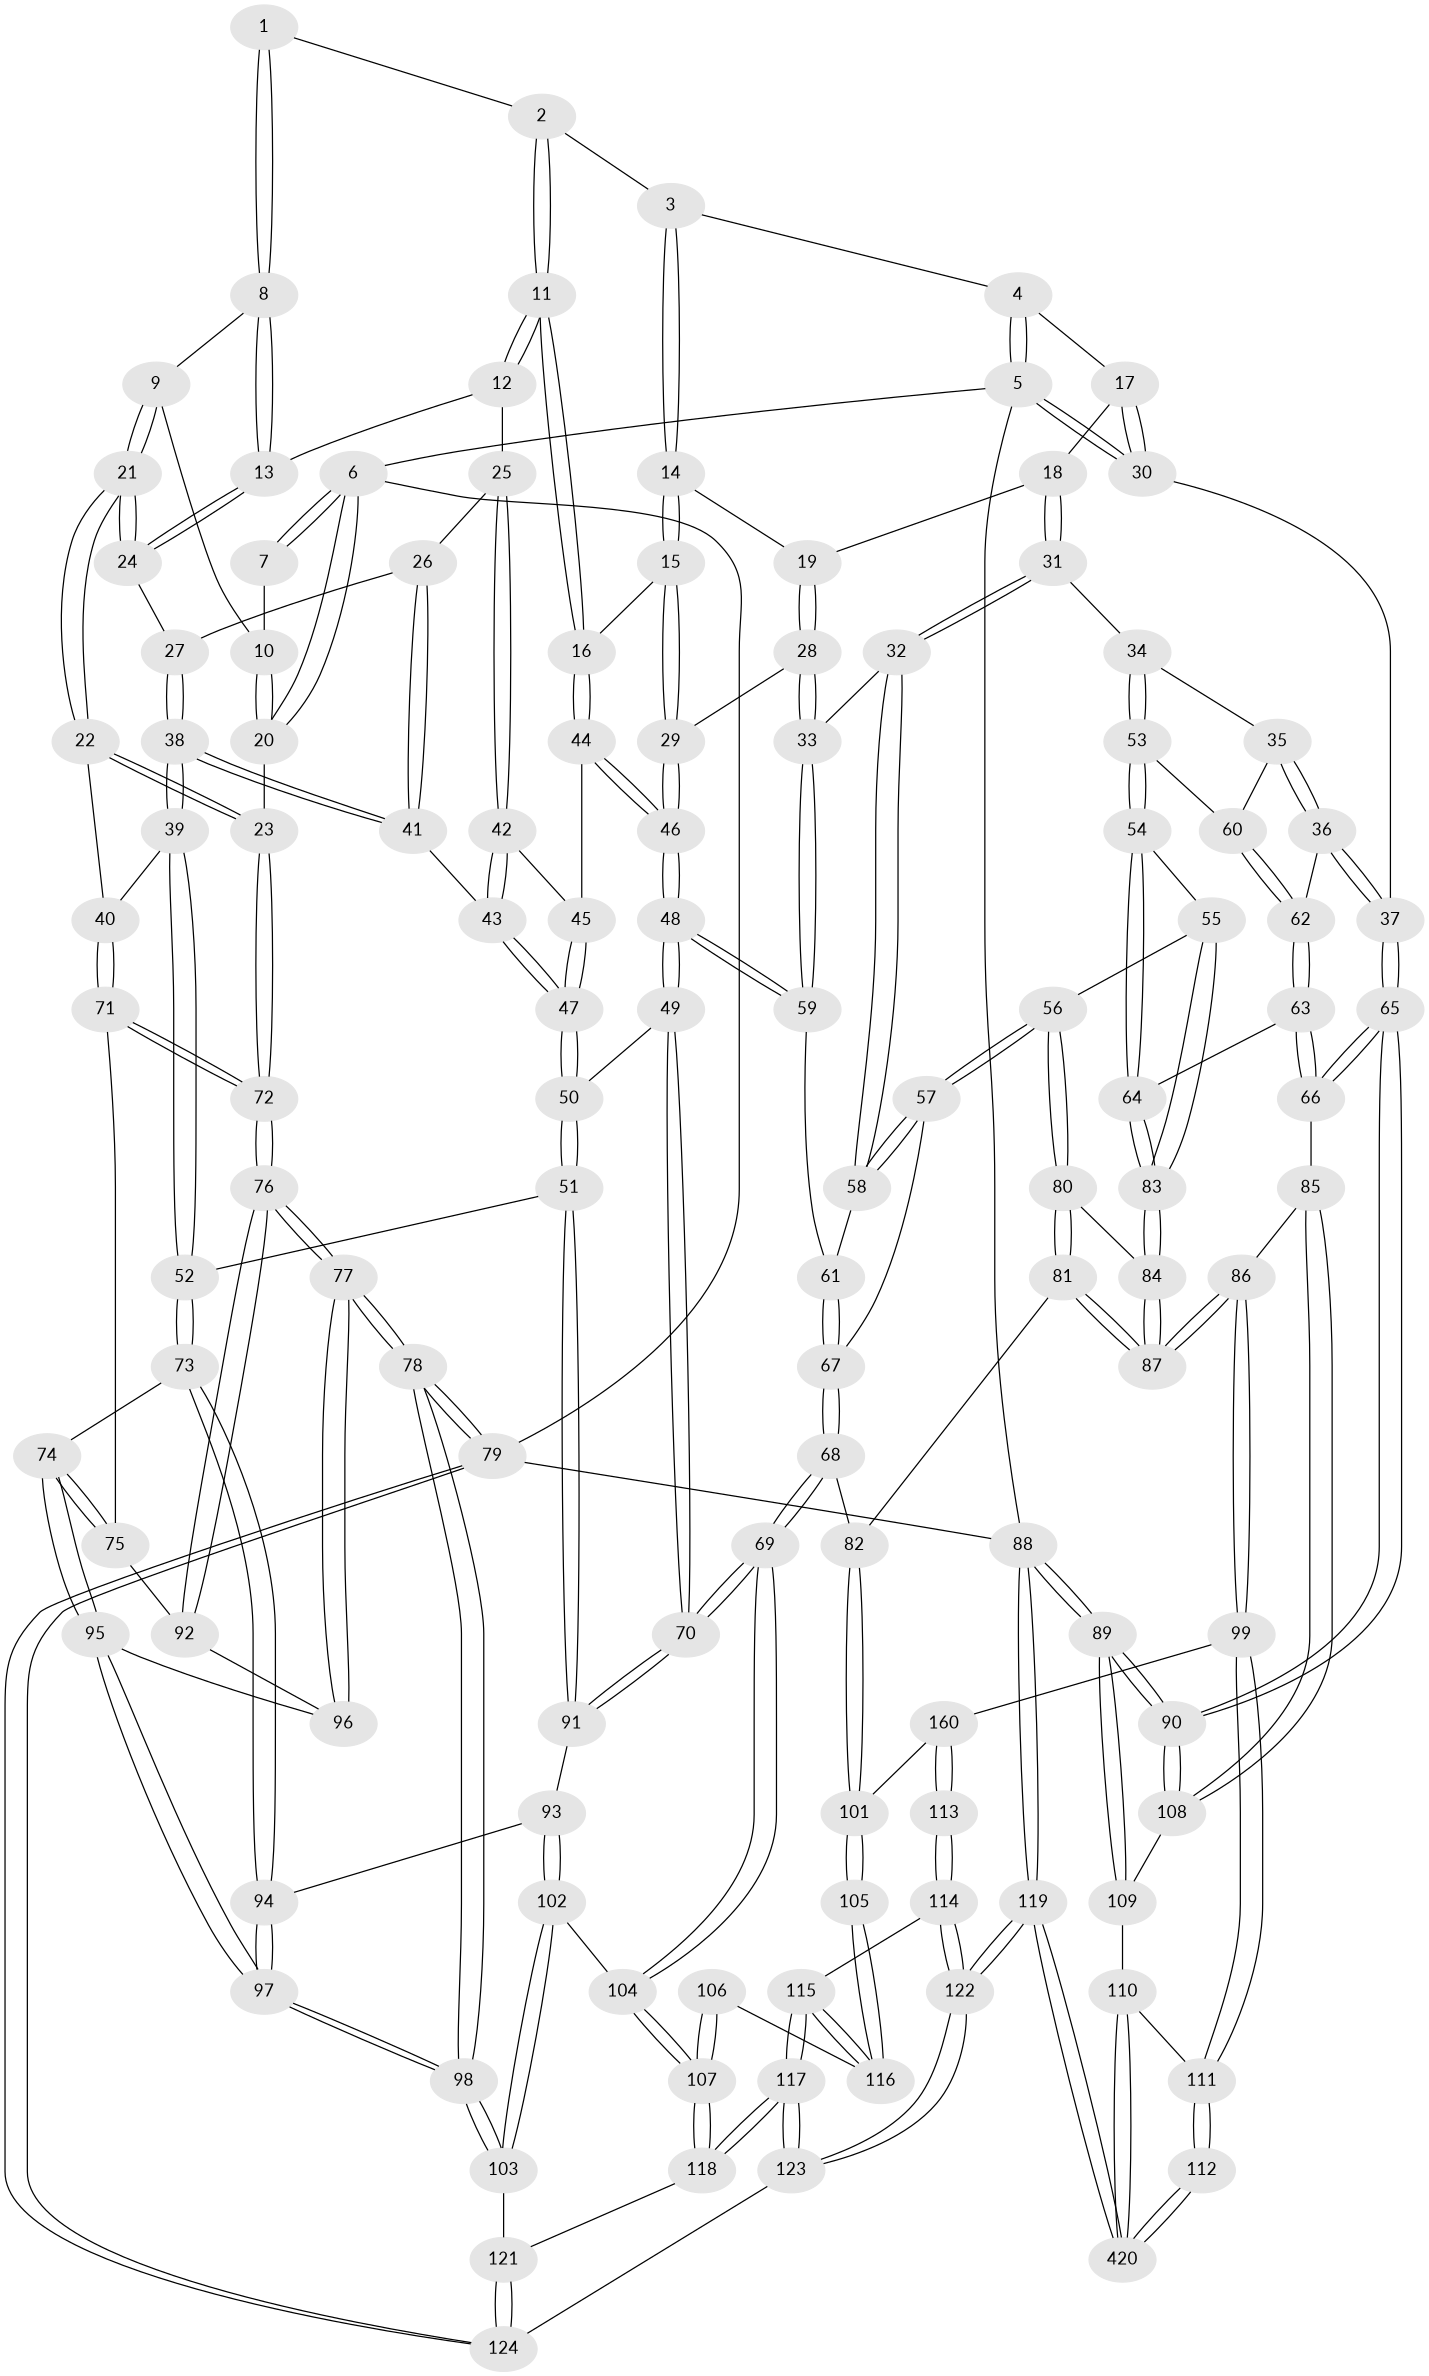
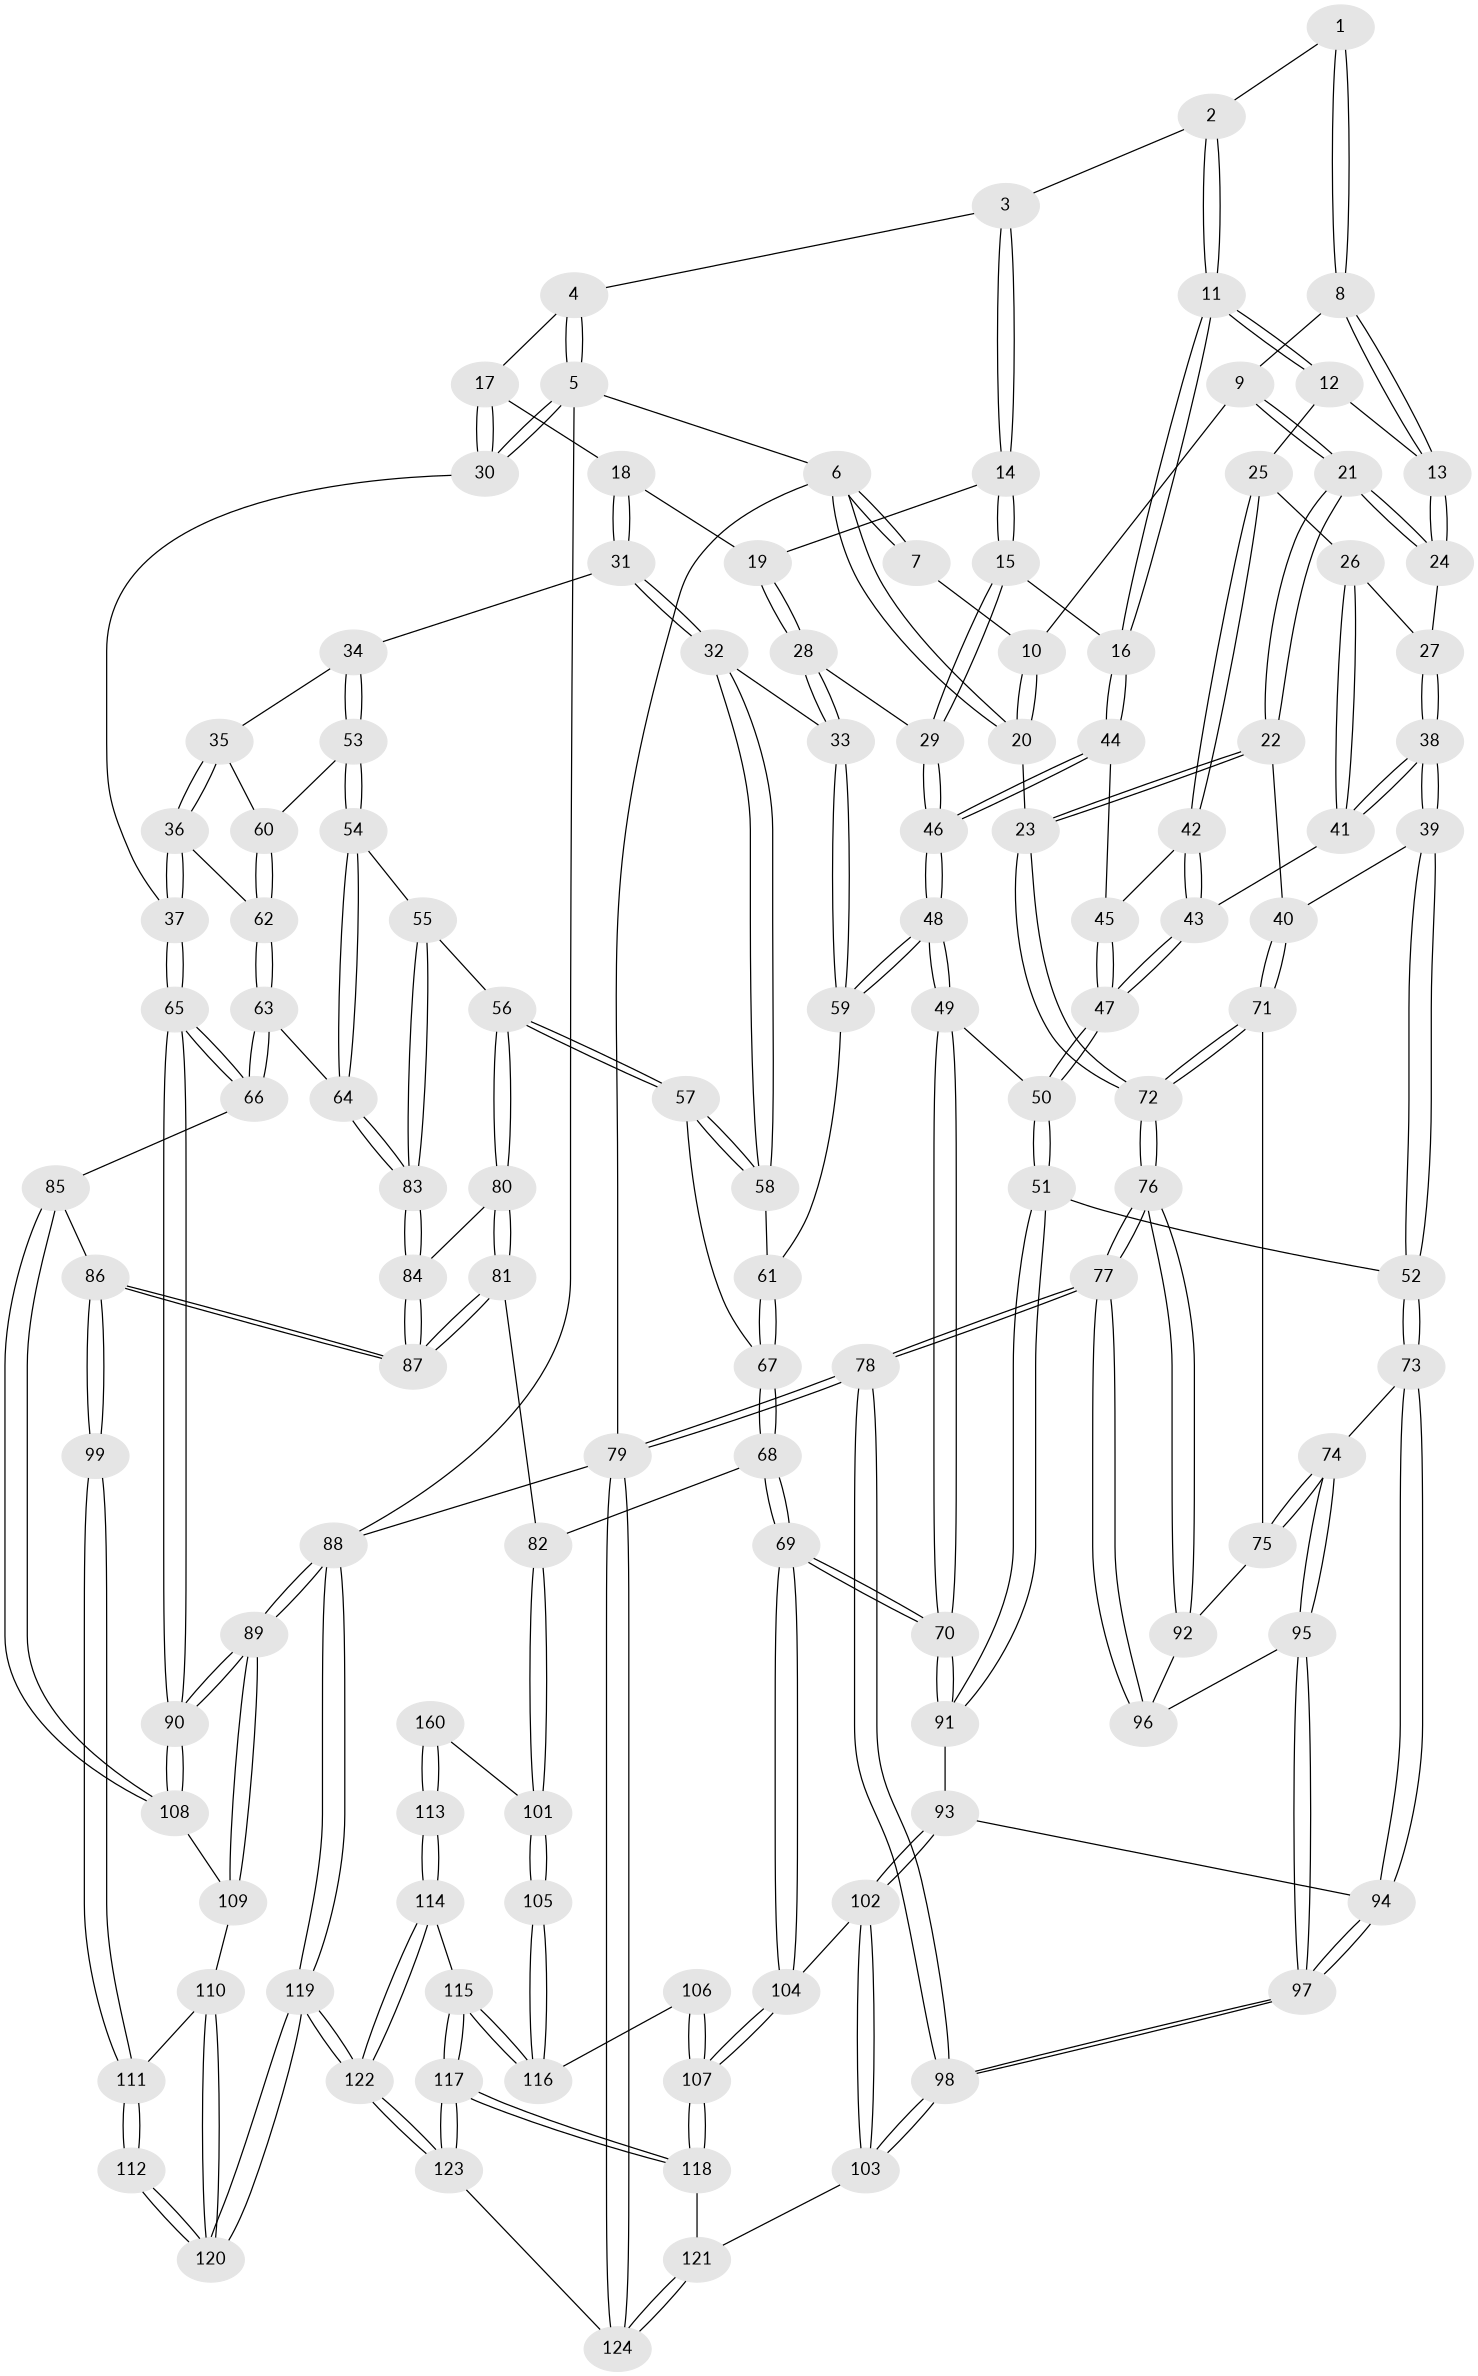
edge "99" -- "160": removed
node "420": label "420" -> "120"
